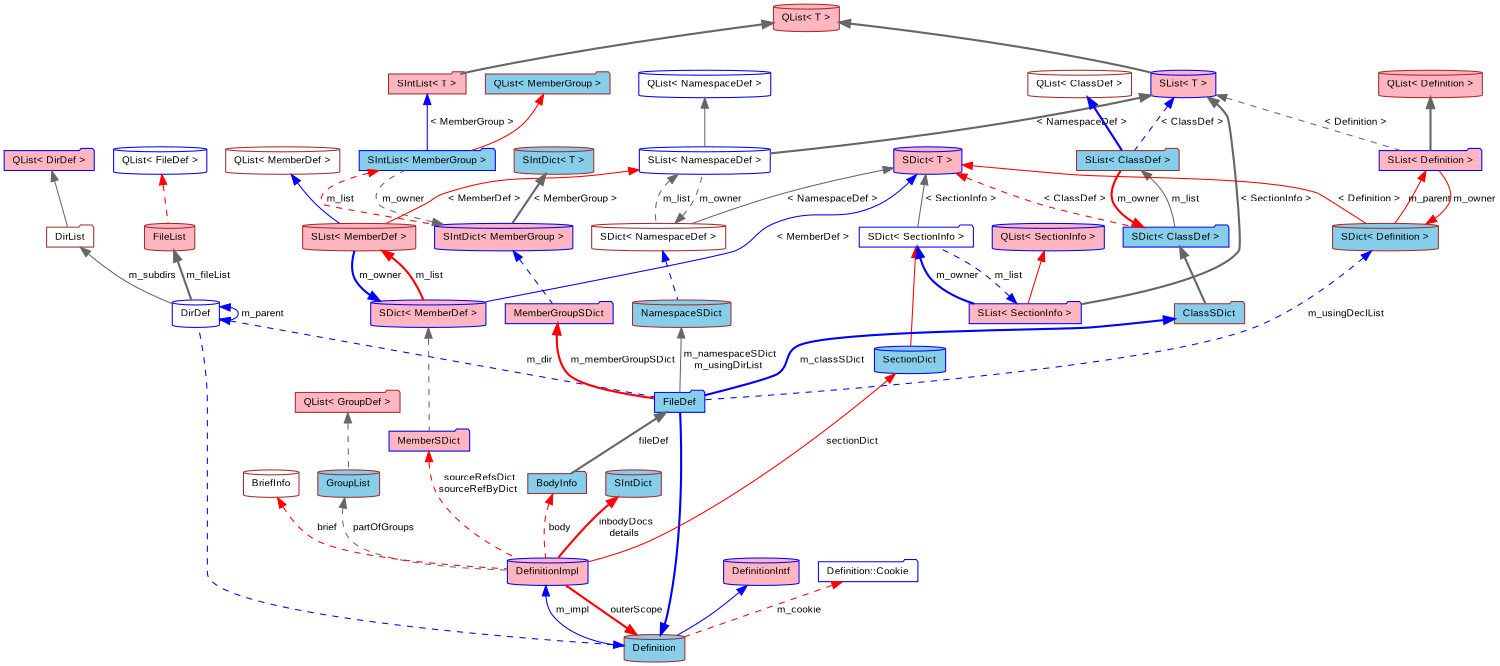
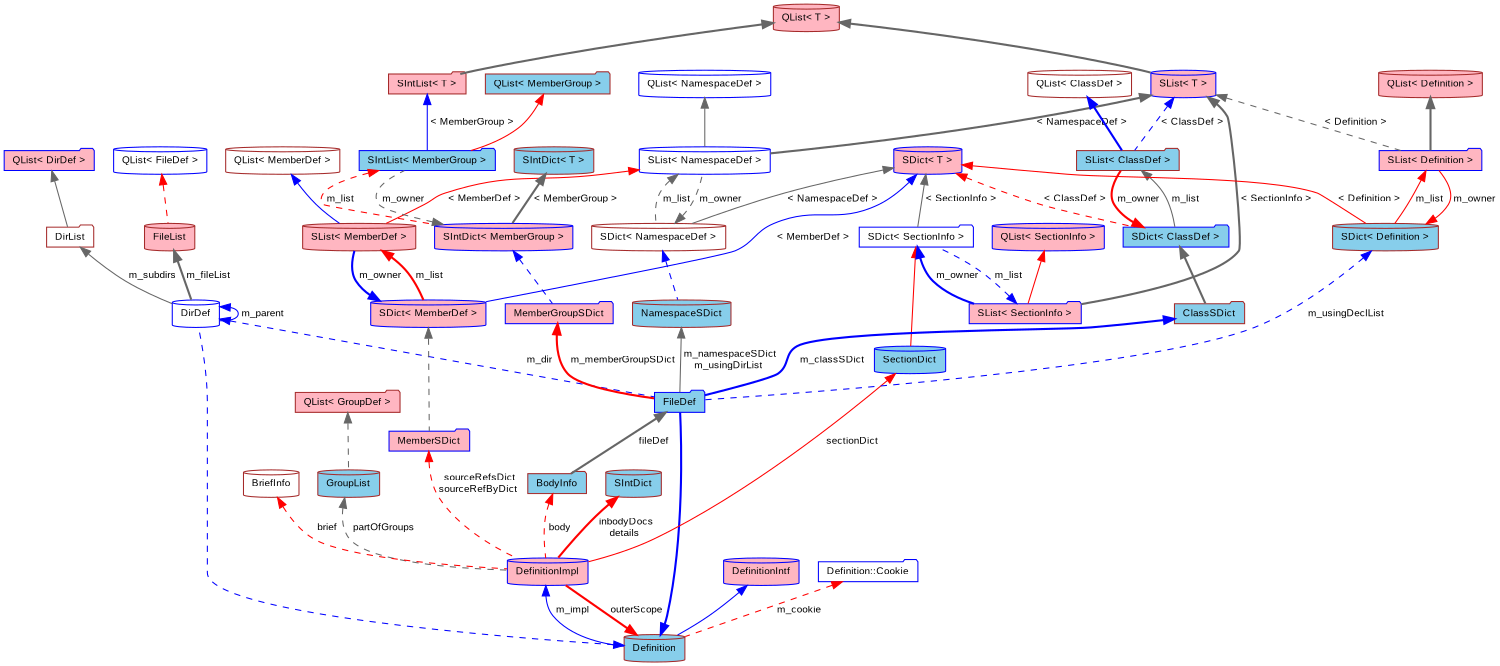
edge "SDict< Definition >" -> "SList< Definition >": label " m_parent" -> " m_list"
